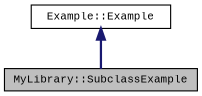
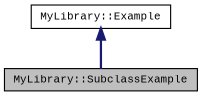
node "Example::Example": label "Example::Example" -> "MyLibrary::Example"
